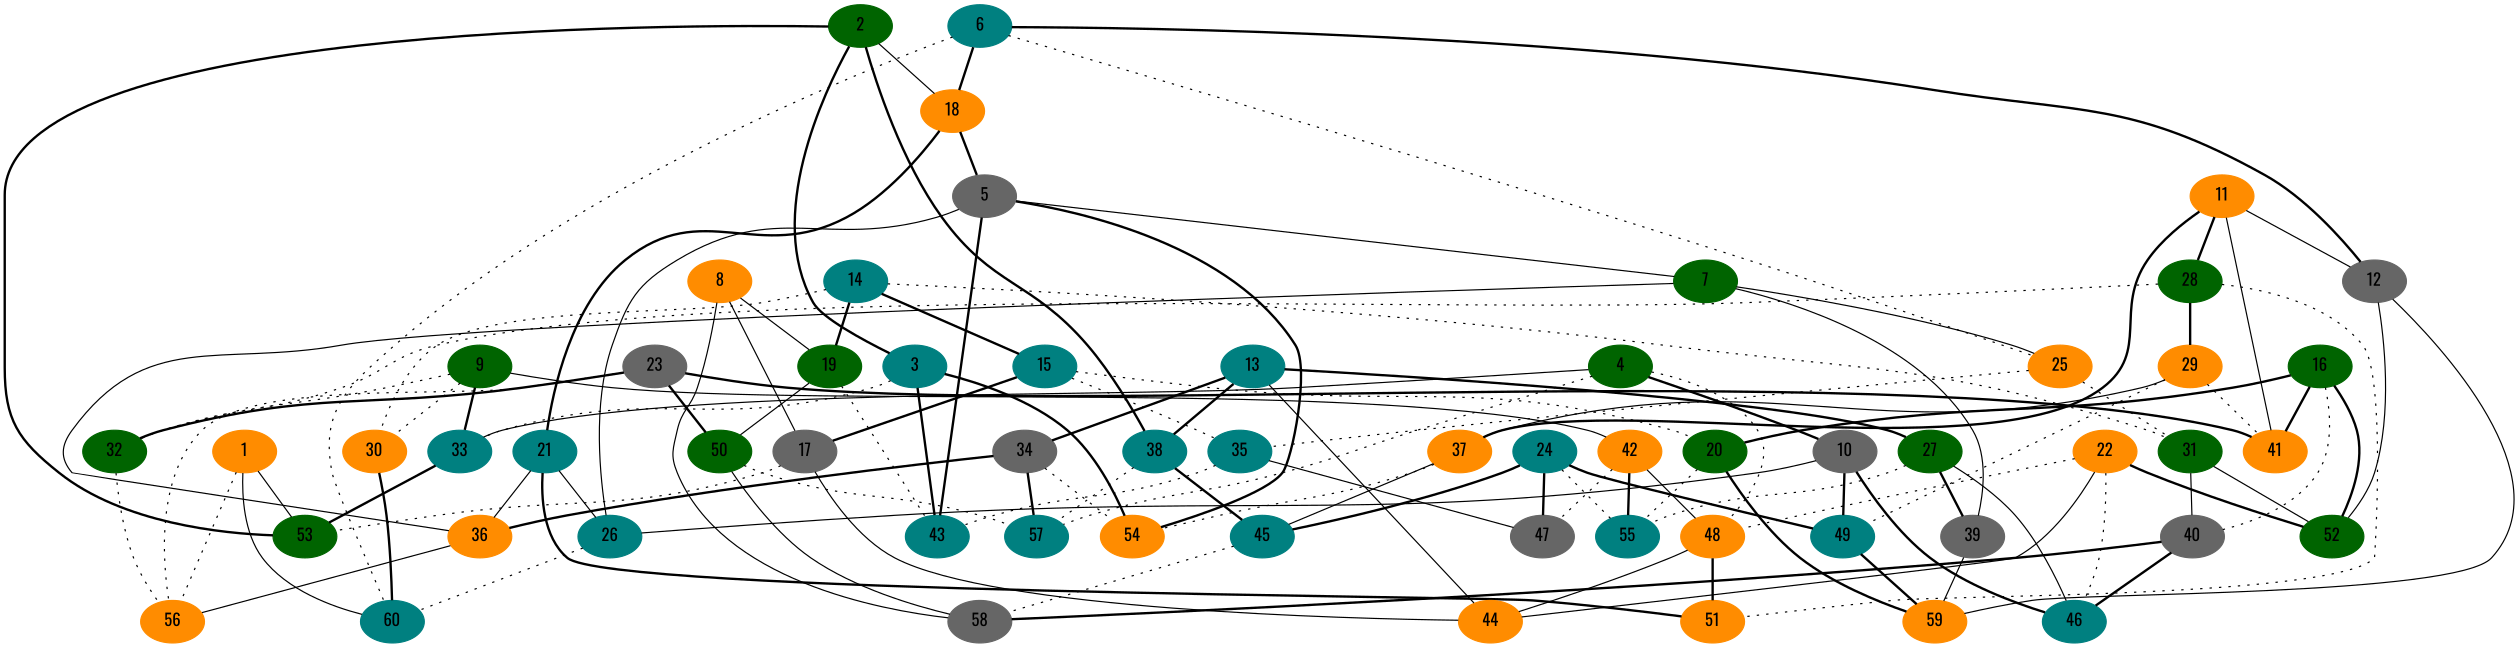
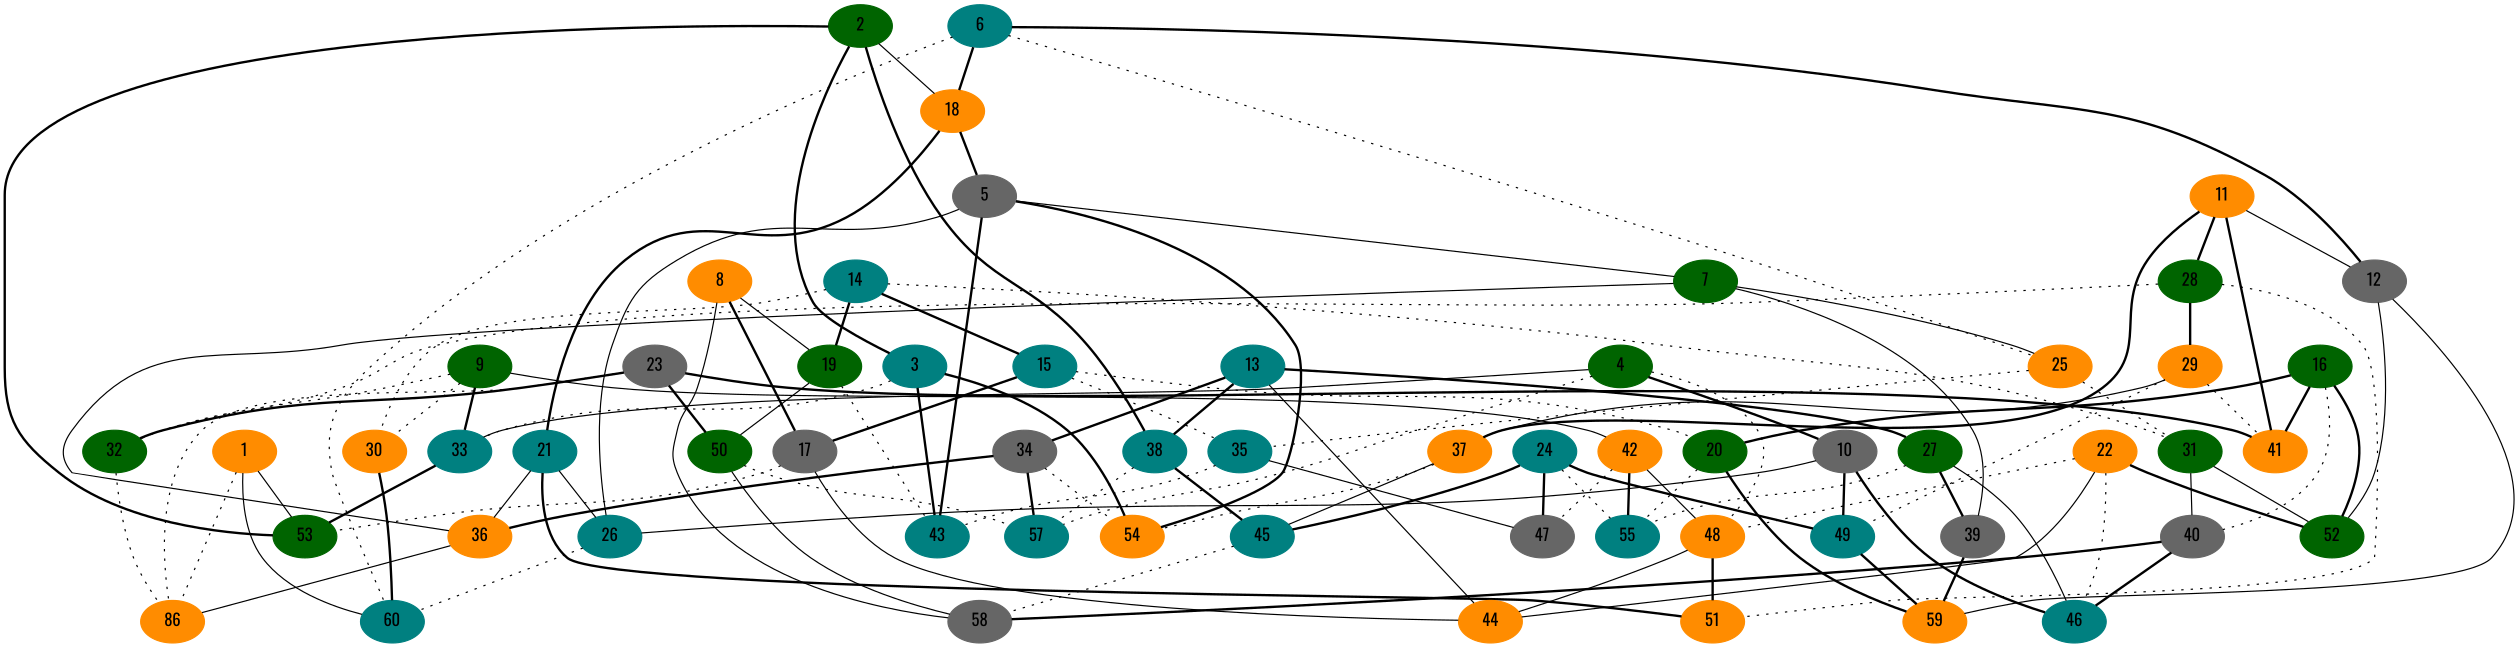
edge "11" -- "41": style solid -> bold
edge "8" -- "17": style solid -> bold
edge "39" -- "59": style solid -> bold
node "56": label "56" -> "86"
